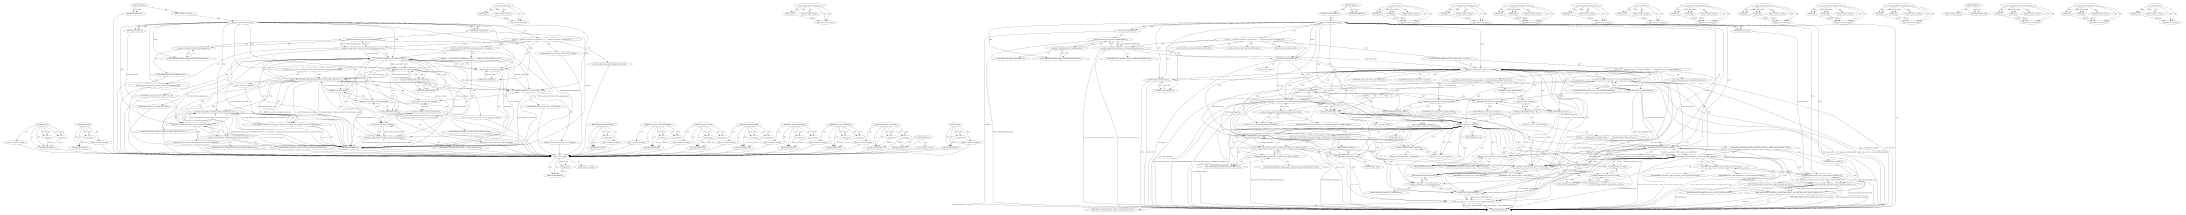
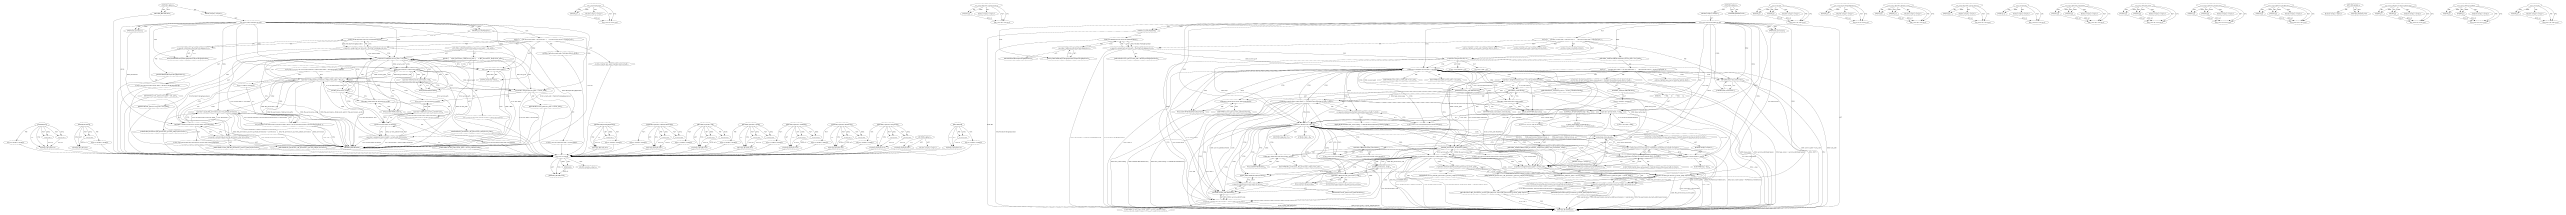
node "(IDENTIFIER,skip,skip = 0)": added
